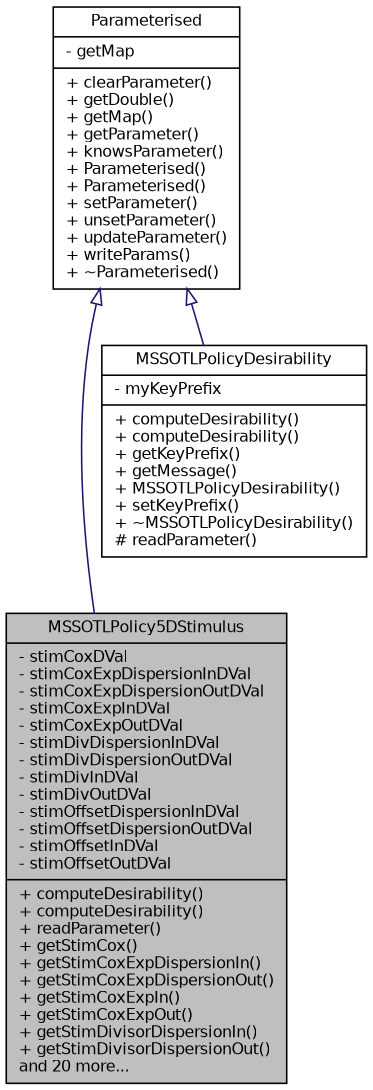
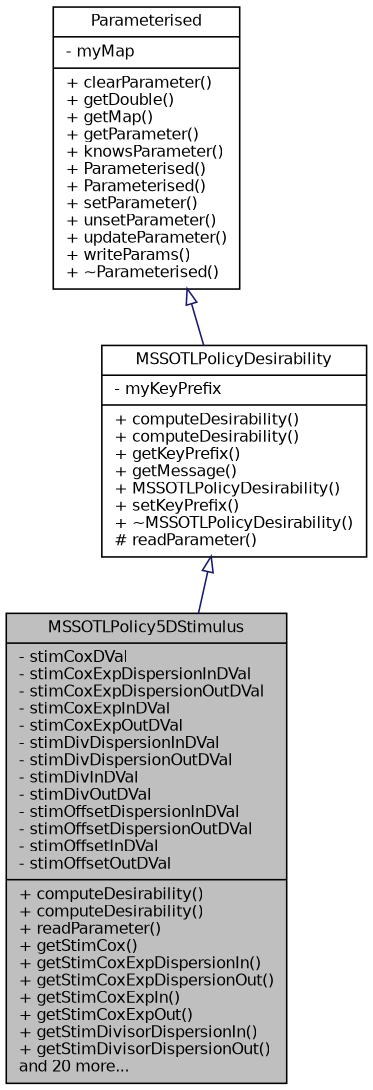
node "Parameterised": text "- getMap" -> "- myMap"
edge "MSSOTLPolicy5DStimulus" -> "Parameterised": now "MSSOTLPolicy5DStimulus" -> "MSSOTLPolicyDesirability"
